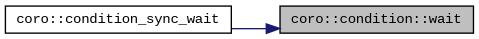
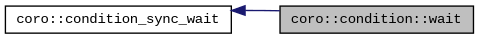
edge "coro::condition_sync_wait" -> "coro::condition::wait": reversed
